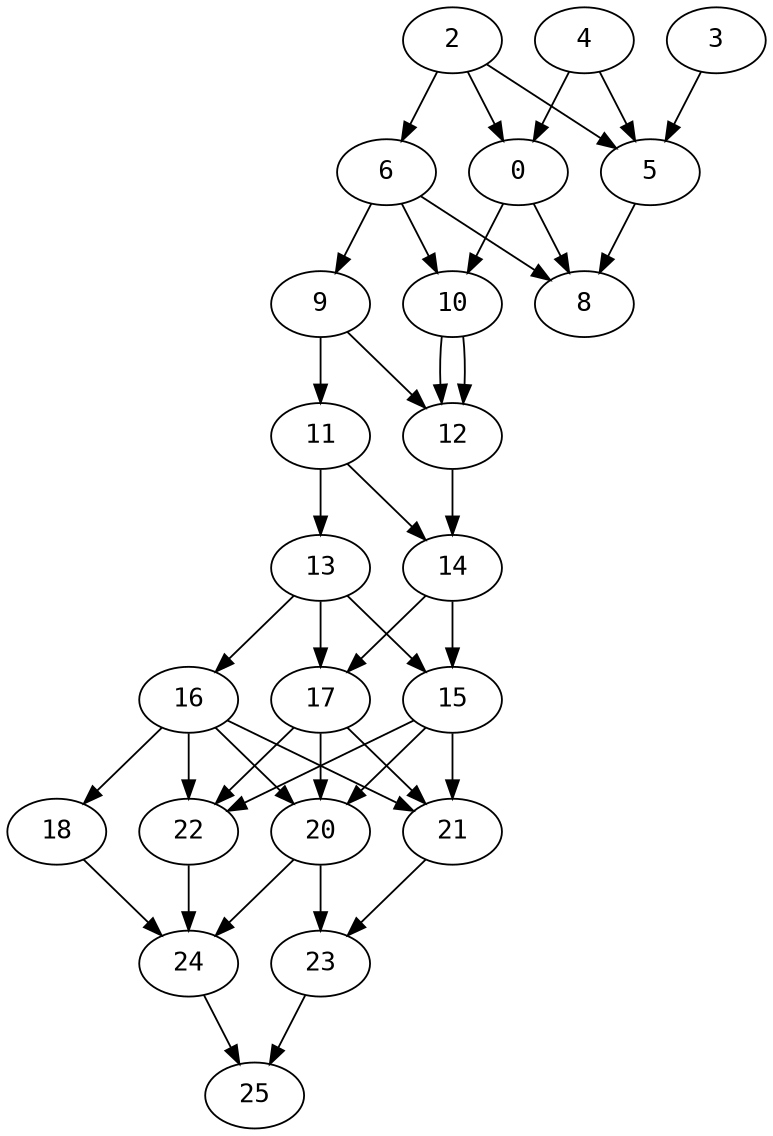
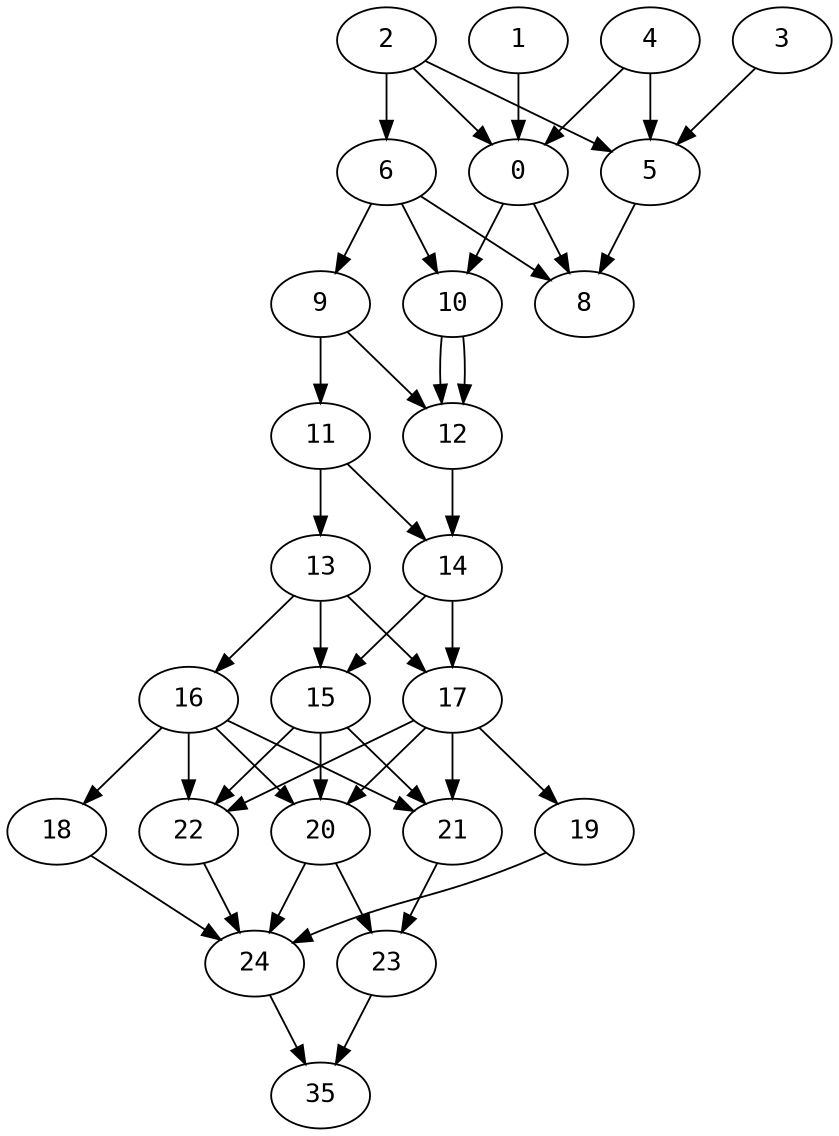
node "1": added
node "19": added
node "25": label "25" -> "35"
